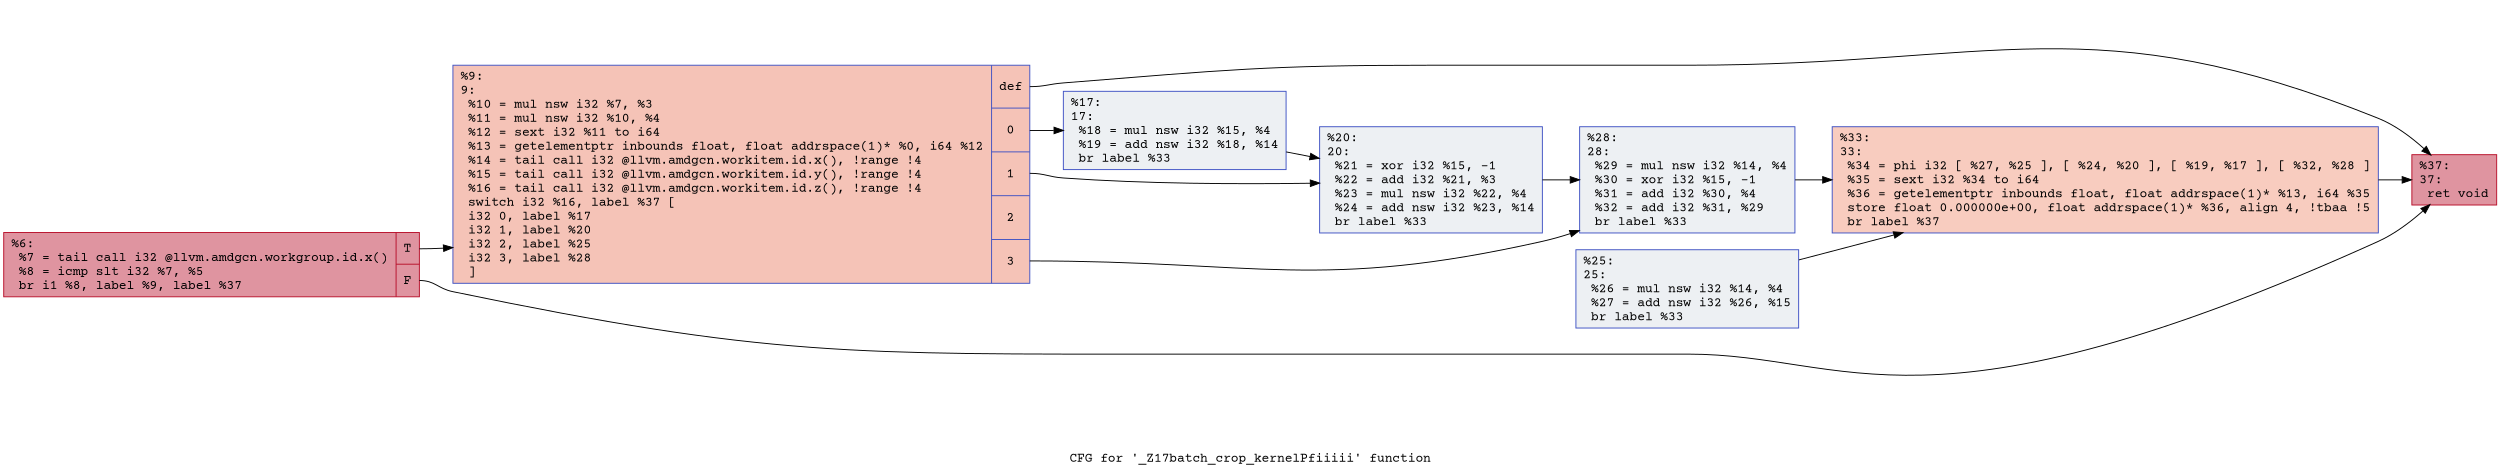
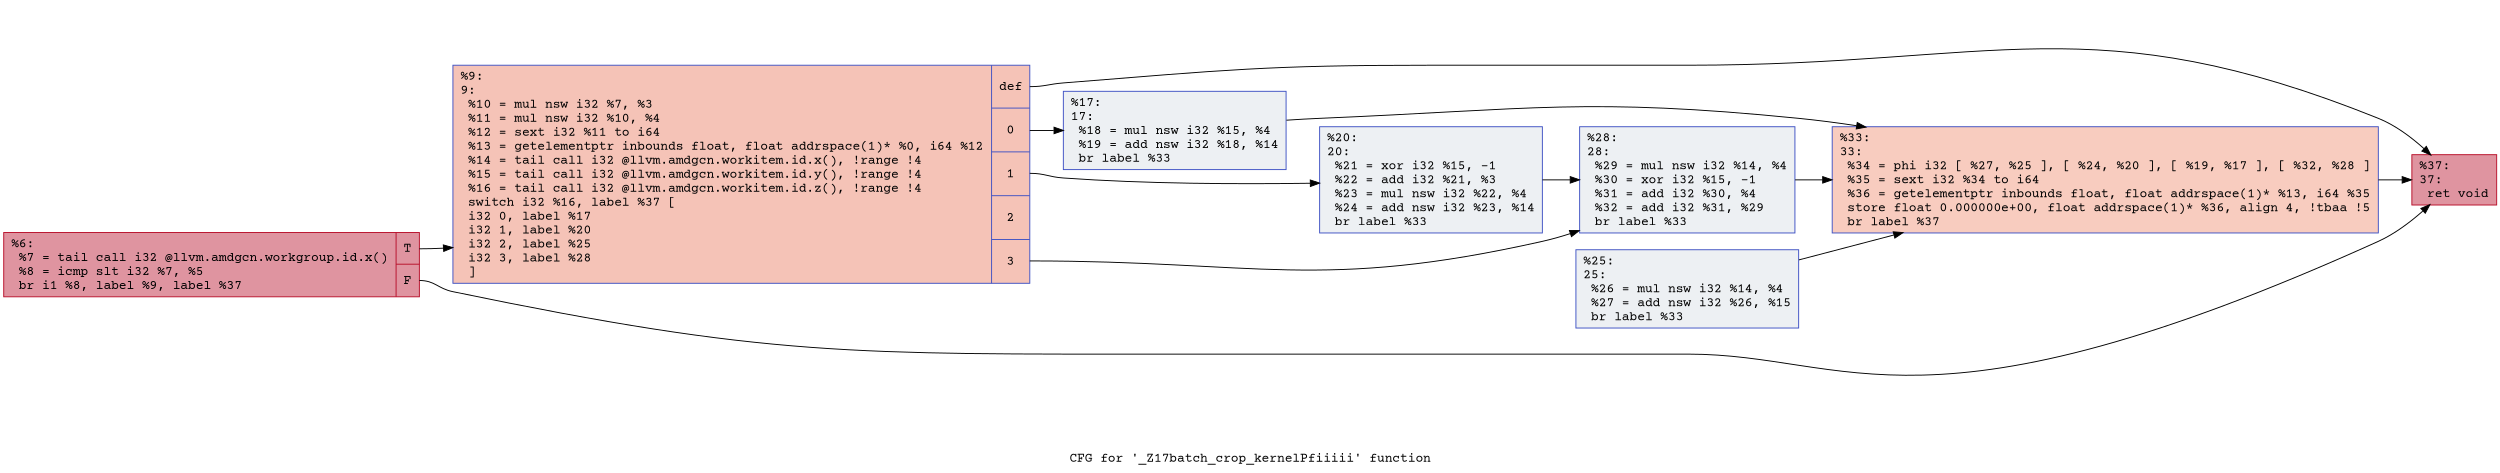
edge "%17:" -> "%20:": now "%17:" -> "%33:"
